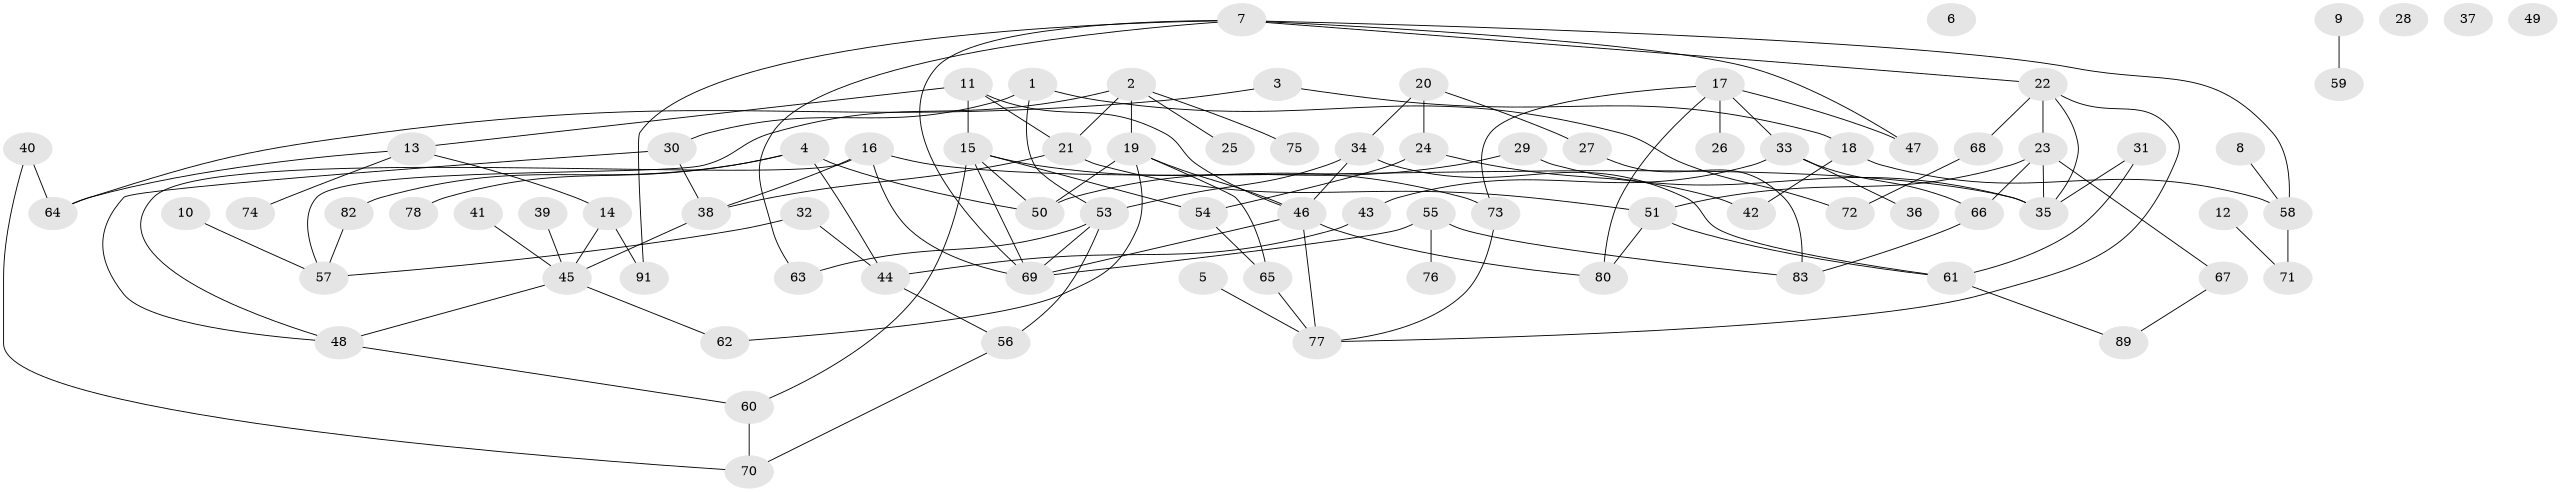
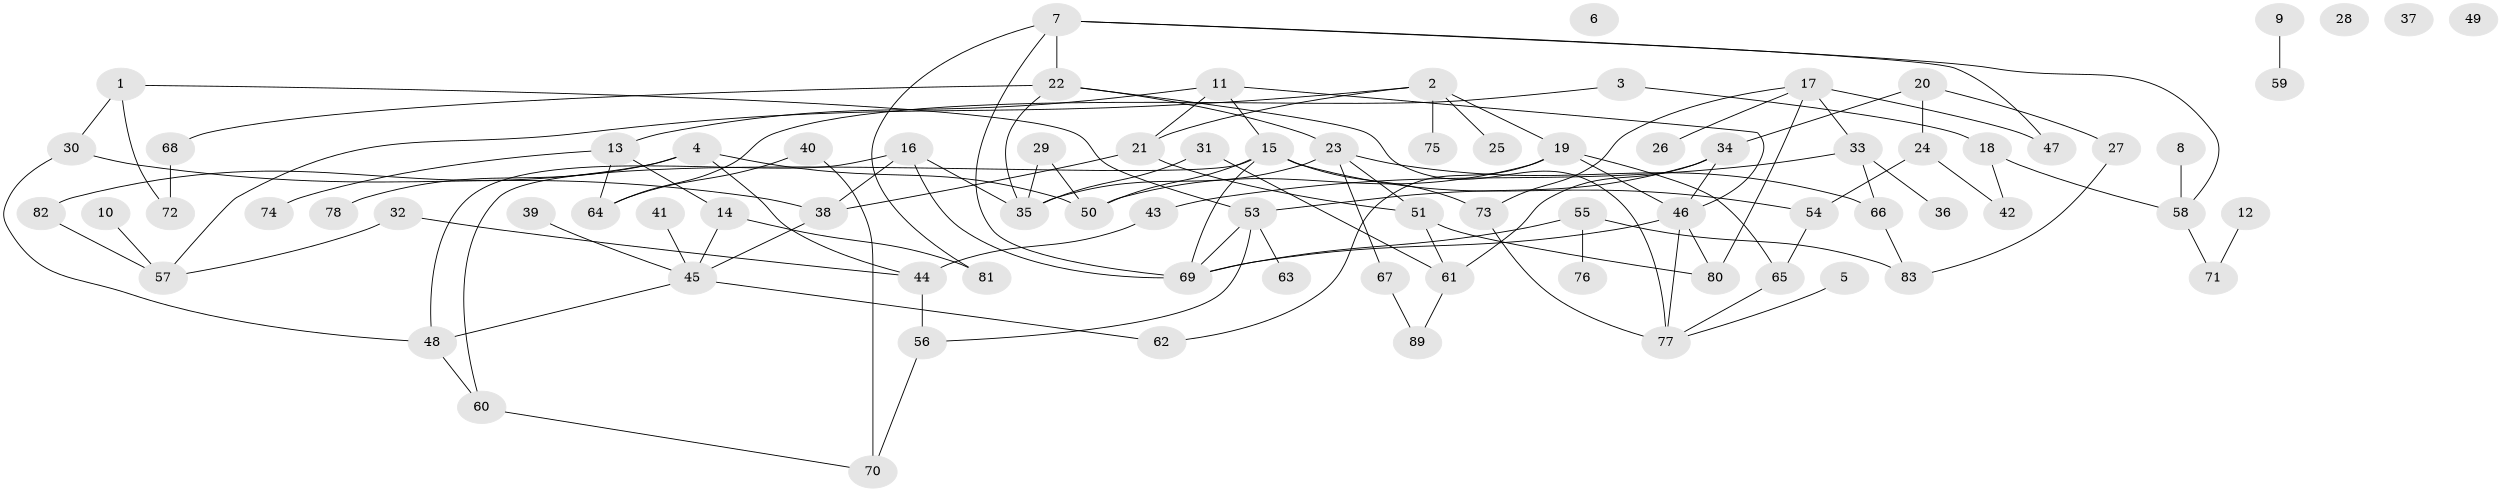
edge "7" -- "63": removed
node "91": label "91" -> "81"
